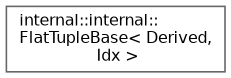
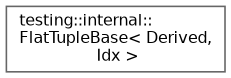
node "internal::internal:: FlatTupleBase< Derived, Idx >": label "internal::internal:: FlatTupleBase< Derived, Idx >" -> "testing::internal:: FlatTupleBase< Derived, Idx >"
